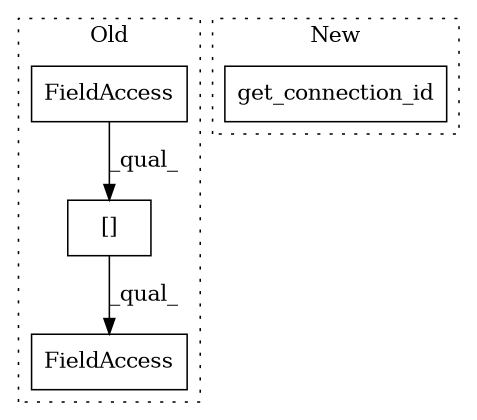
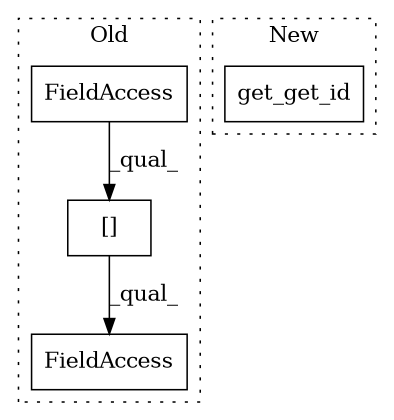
node "get_connection_id": label "get_connection_id" -> "get_get_id"
